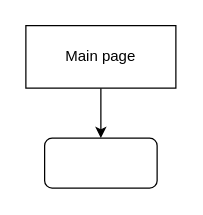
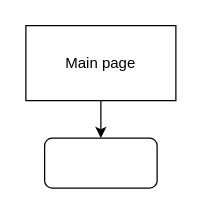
node "Main page": size 150x63 -> 150x75
